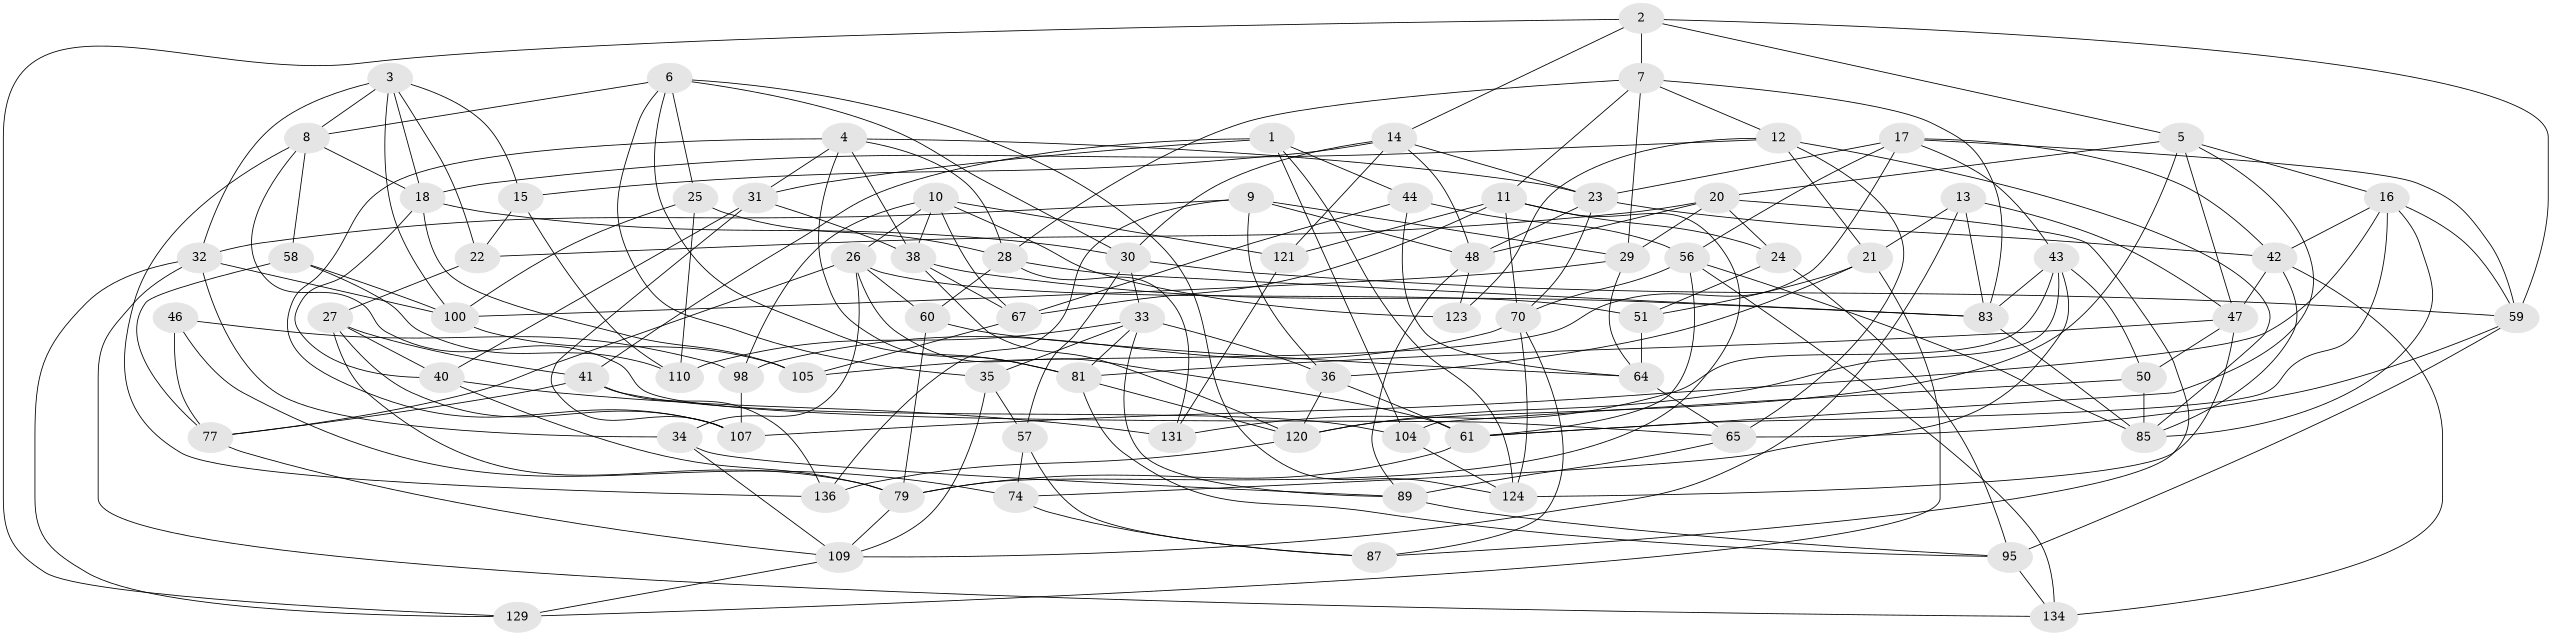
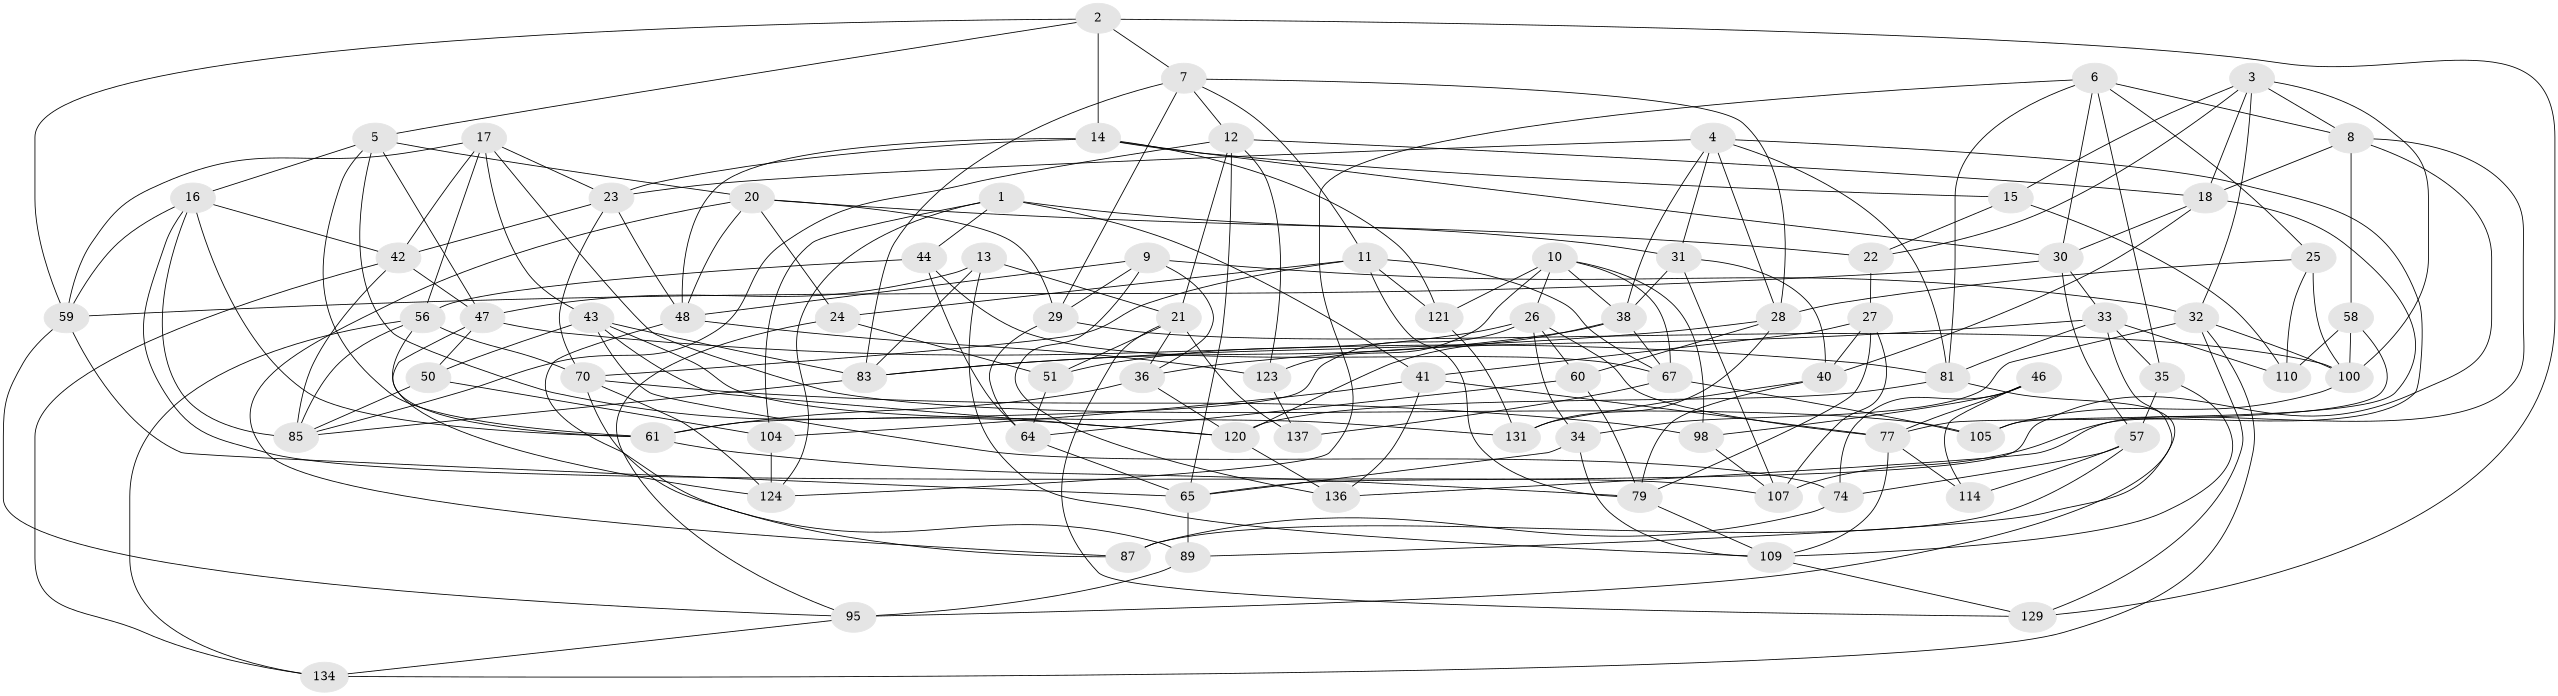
node "137": added
edge "34" -- "89": now "34" -- "65"
node "114": added
